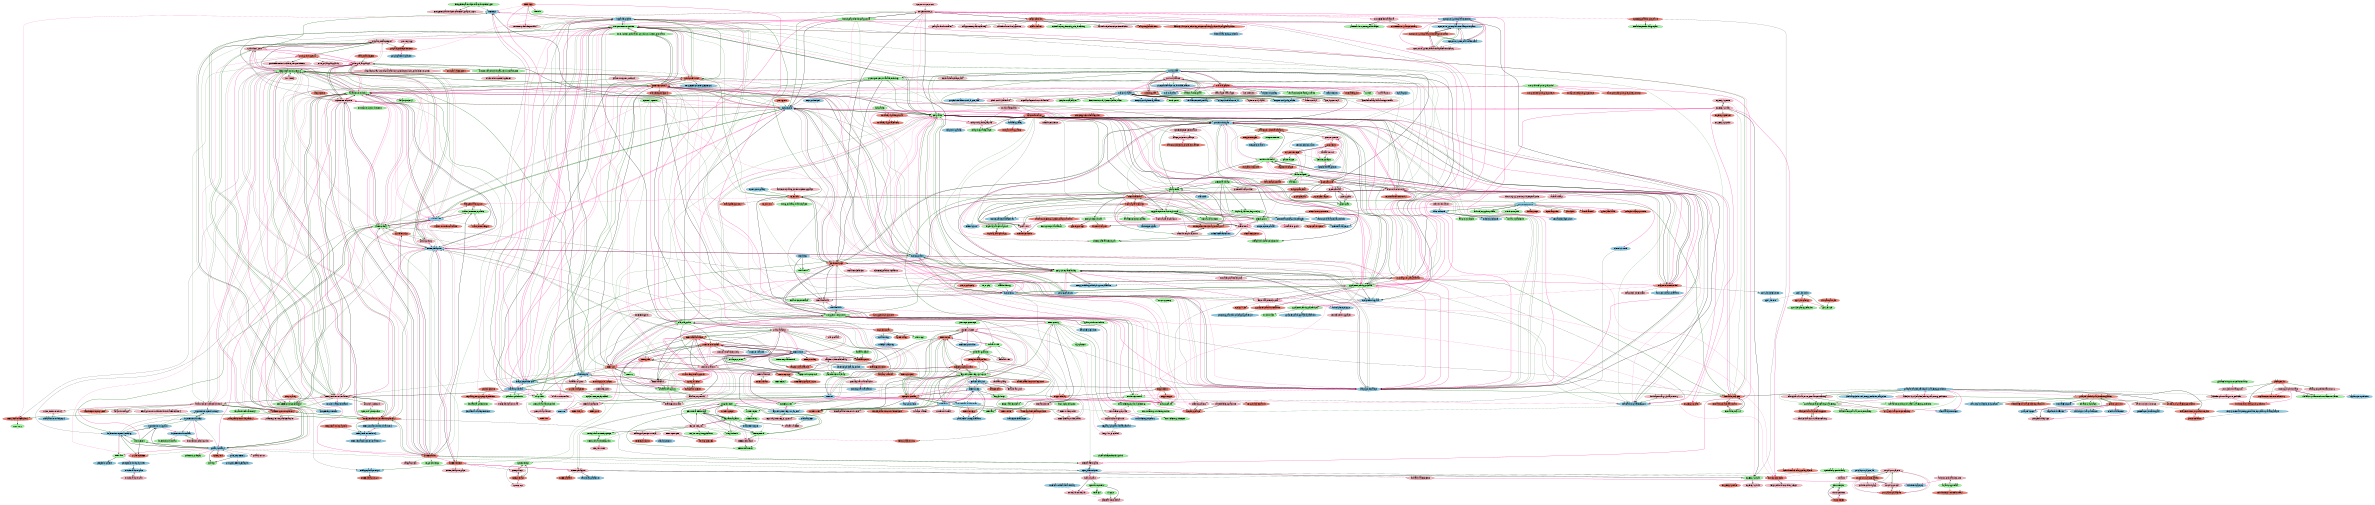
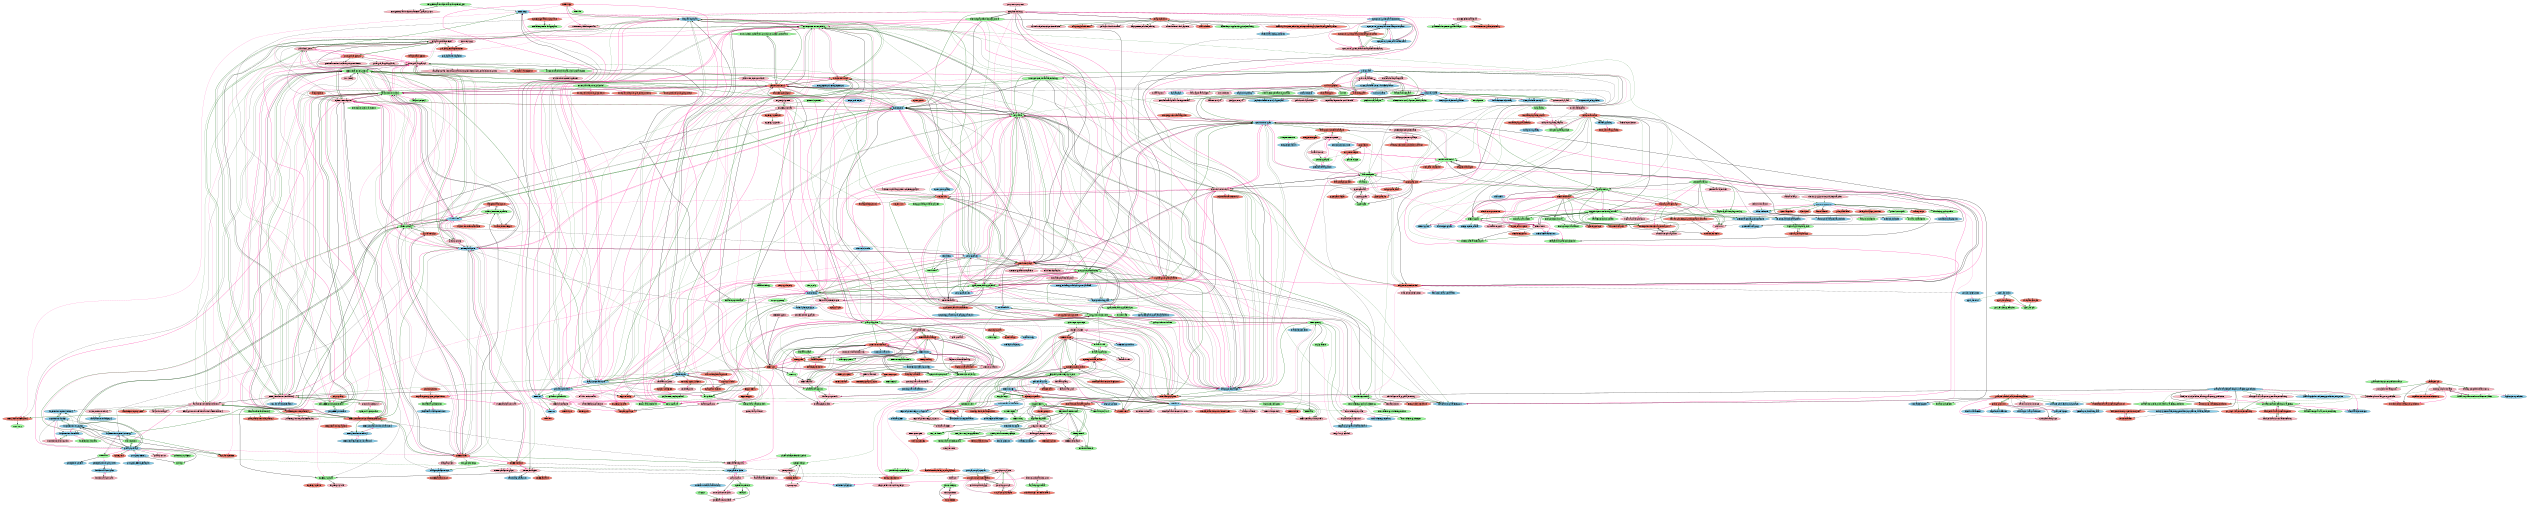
edge "gitbooo/CrossViVit" -> "tcapelle/cloud_diffusion": color deeppink -> darkgreen
node "johannep/moodyAPI": added
